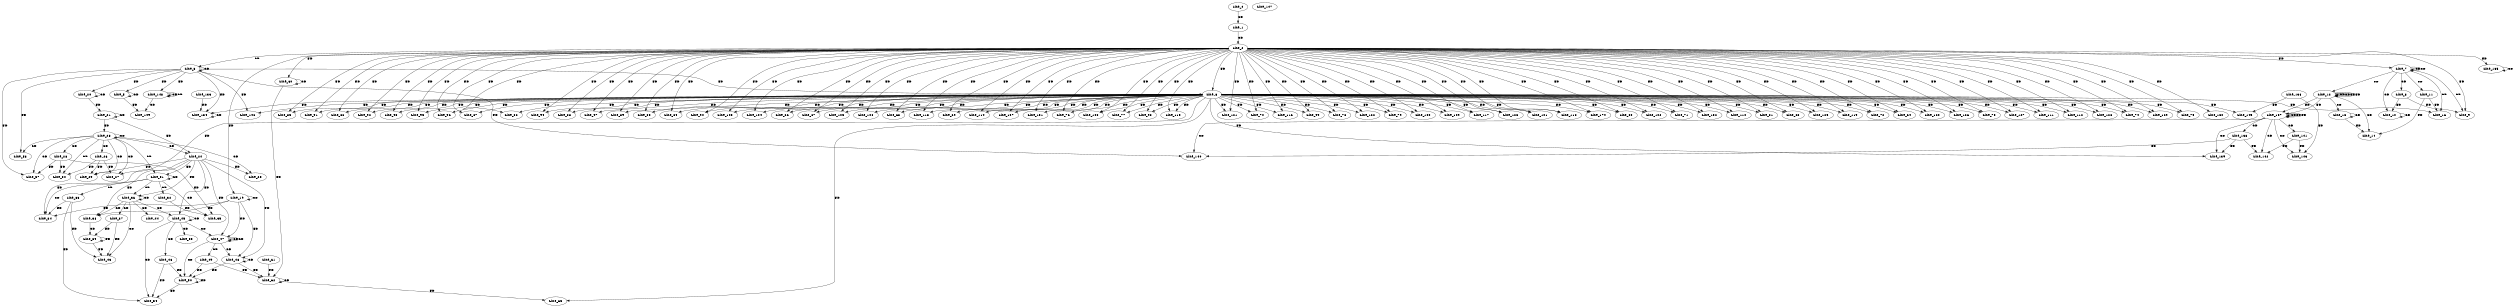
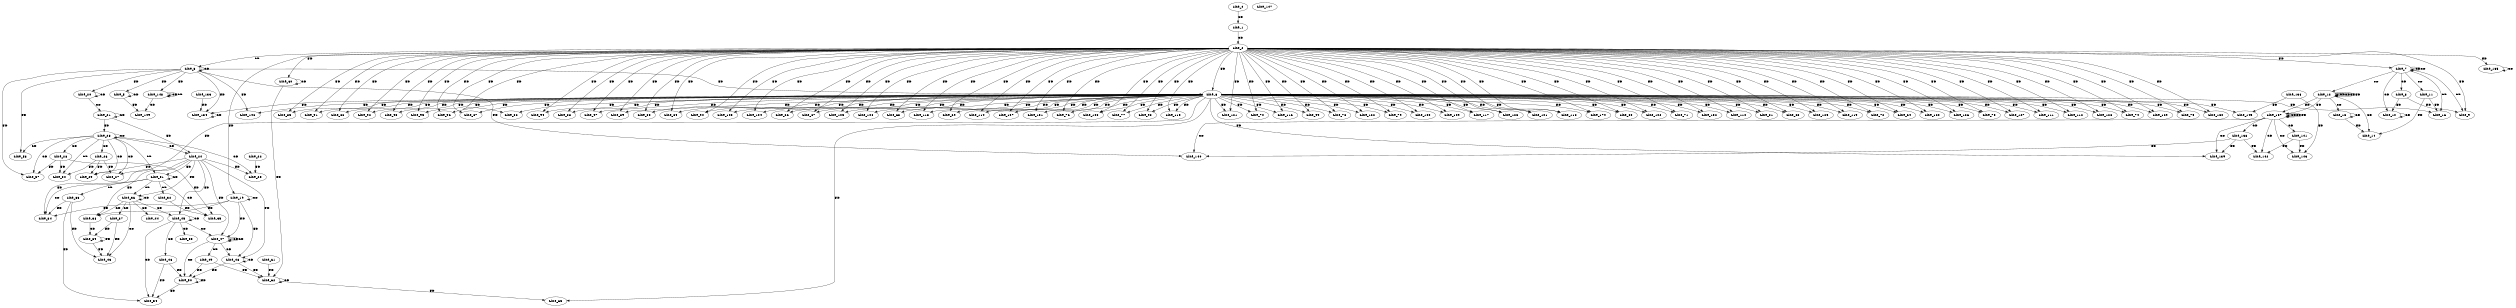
edge "Line_6" -> "Line_130": added, label "FD"
edge "Line_20" -> "Line_21": label "FD" -> "CD"
node "Line_22": added
